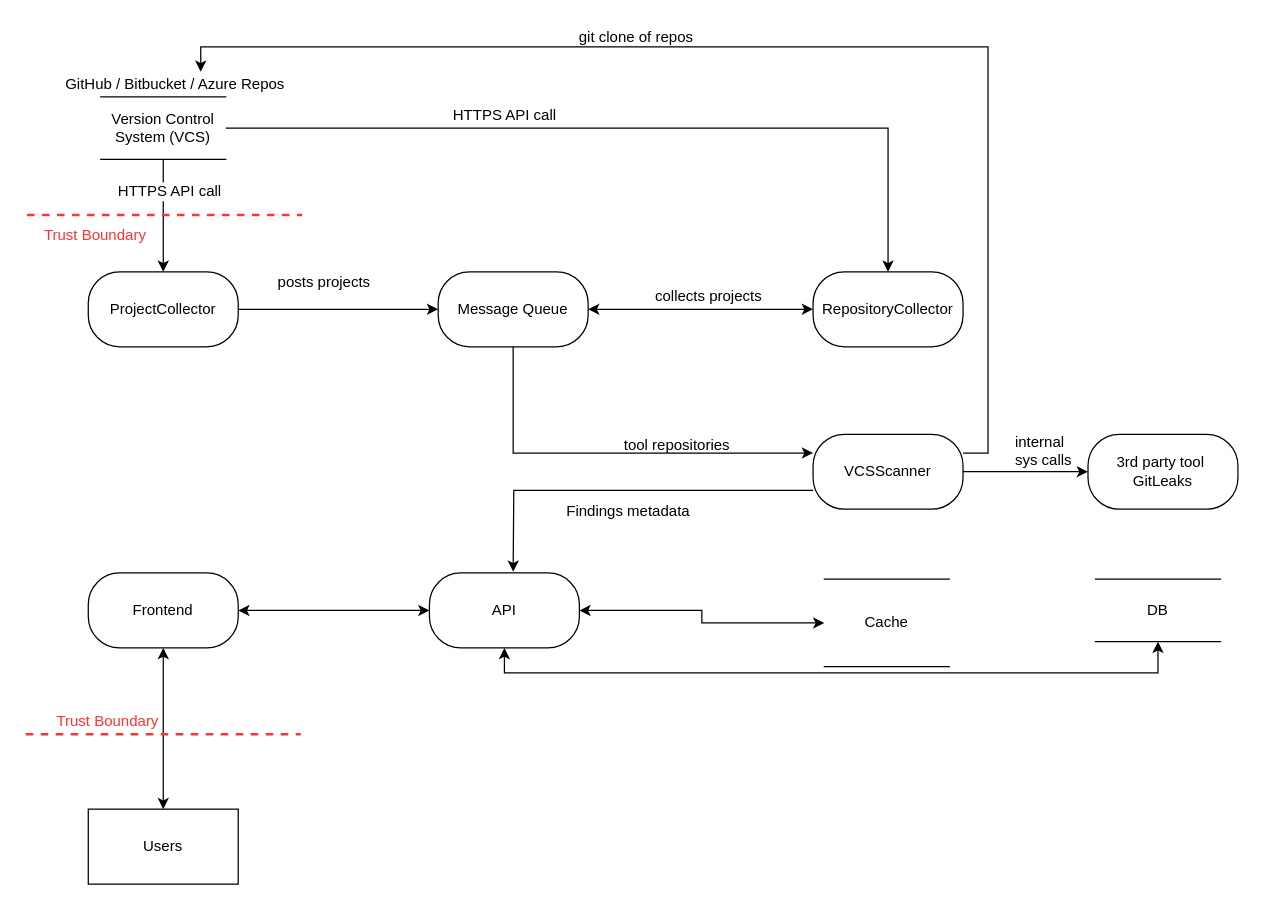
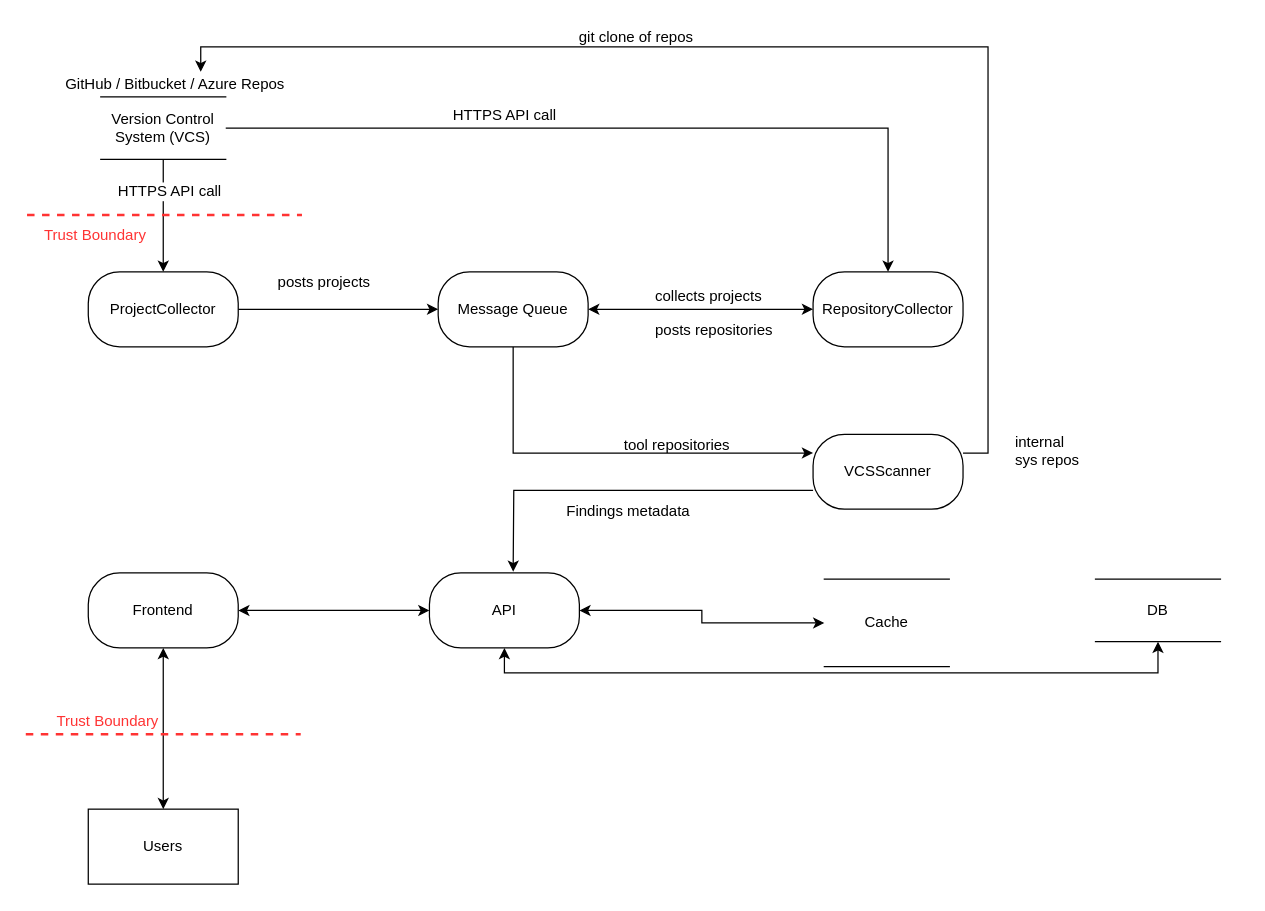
node "posts repositories": added
node "internal sys calls": label "internal sys calls" -> "internal sys repos"
edge "VCSScanner" -> "3rd party tool GitLeaks": removed
node "3rd party tool GitLeaks": removed
